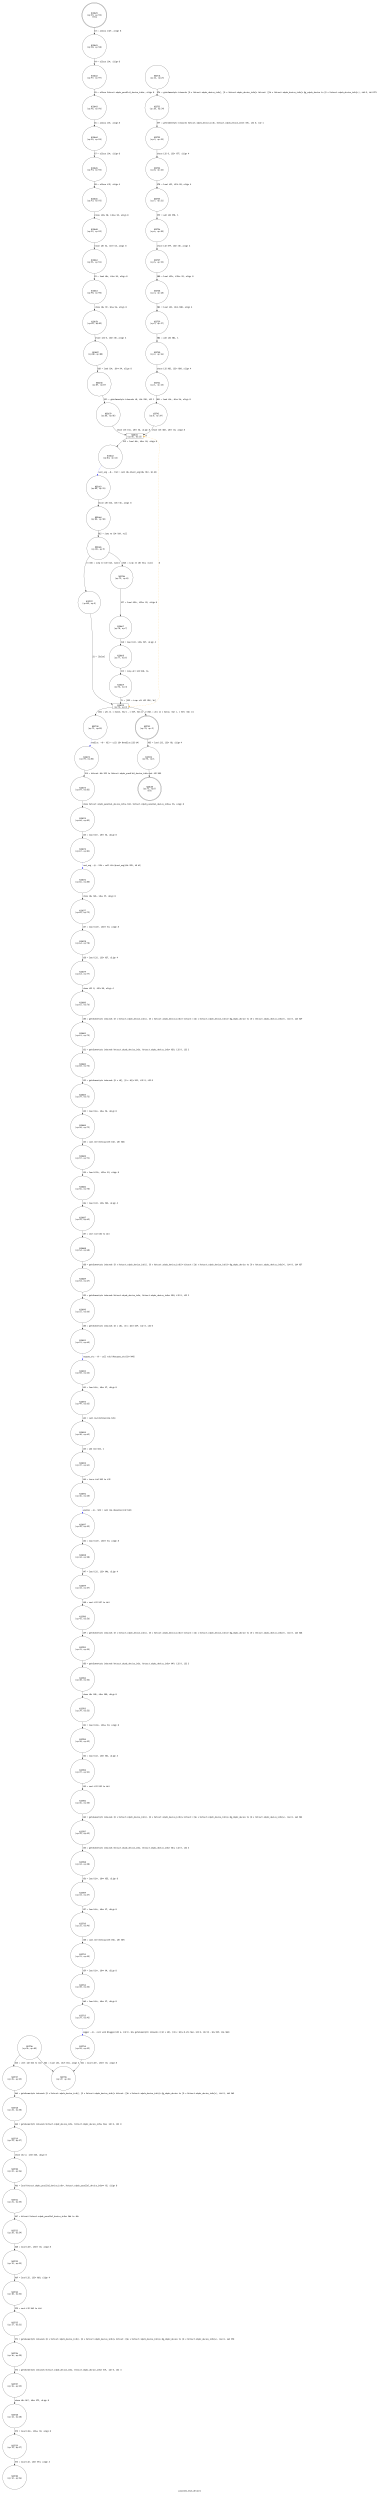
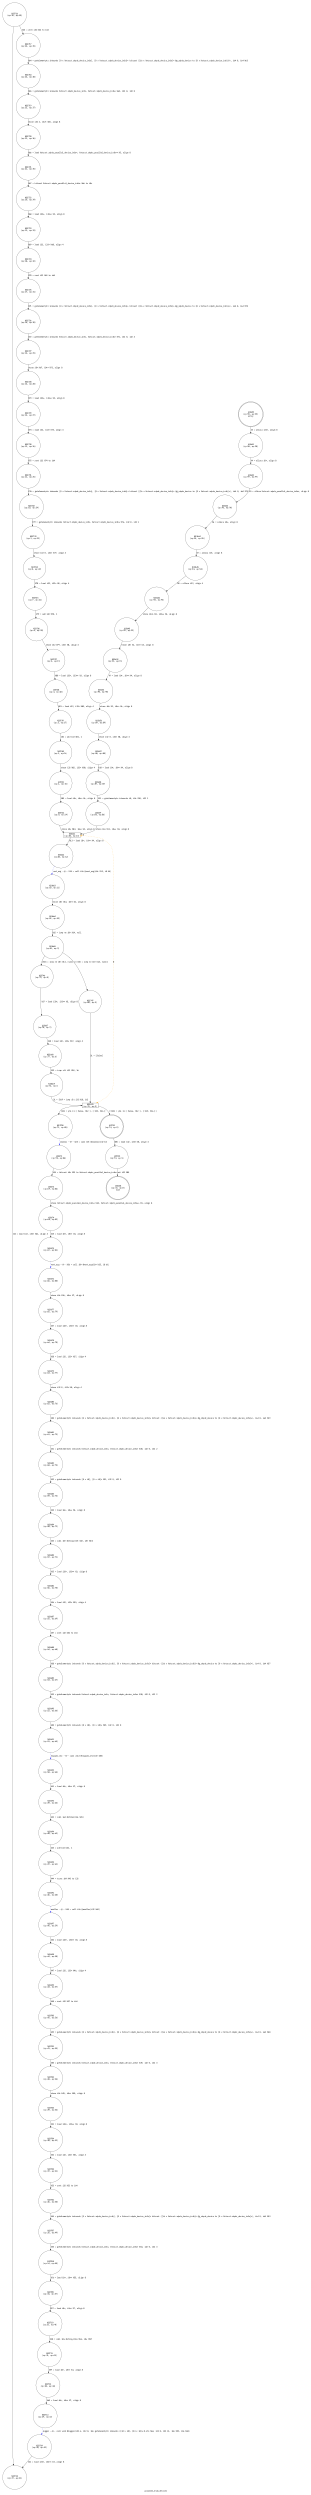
edge "N33730 (rp:12, ep:26)" -> "N33731 (rp:11, ep:25)": added, label "%75 = zext i32 %74 to i64"
